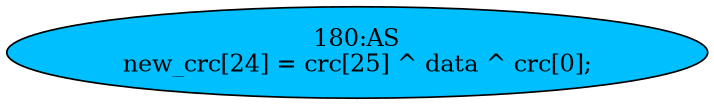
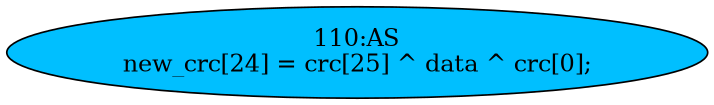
node "180:AS new_crc[24] = crc[25] ^ data ^ crc[0];": label "180:AS new_crc[24] = crc[25] ^ data ^ crc[0];" -> "110:AS new_crc[24] = crc[25] ^ data ^ crc[0];"
